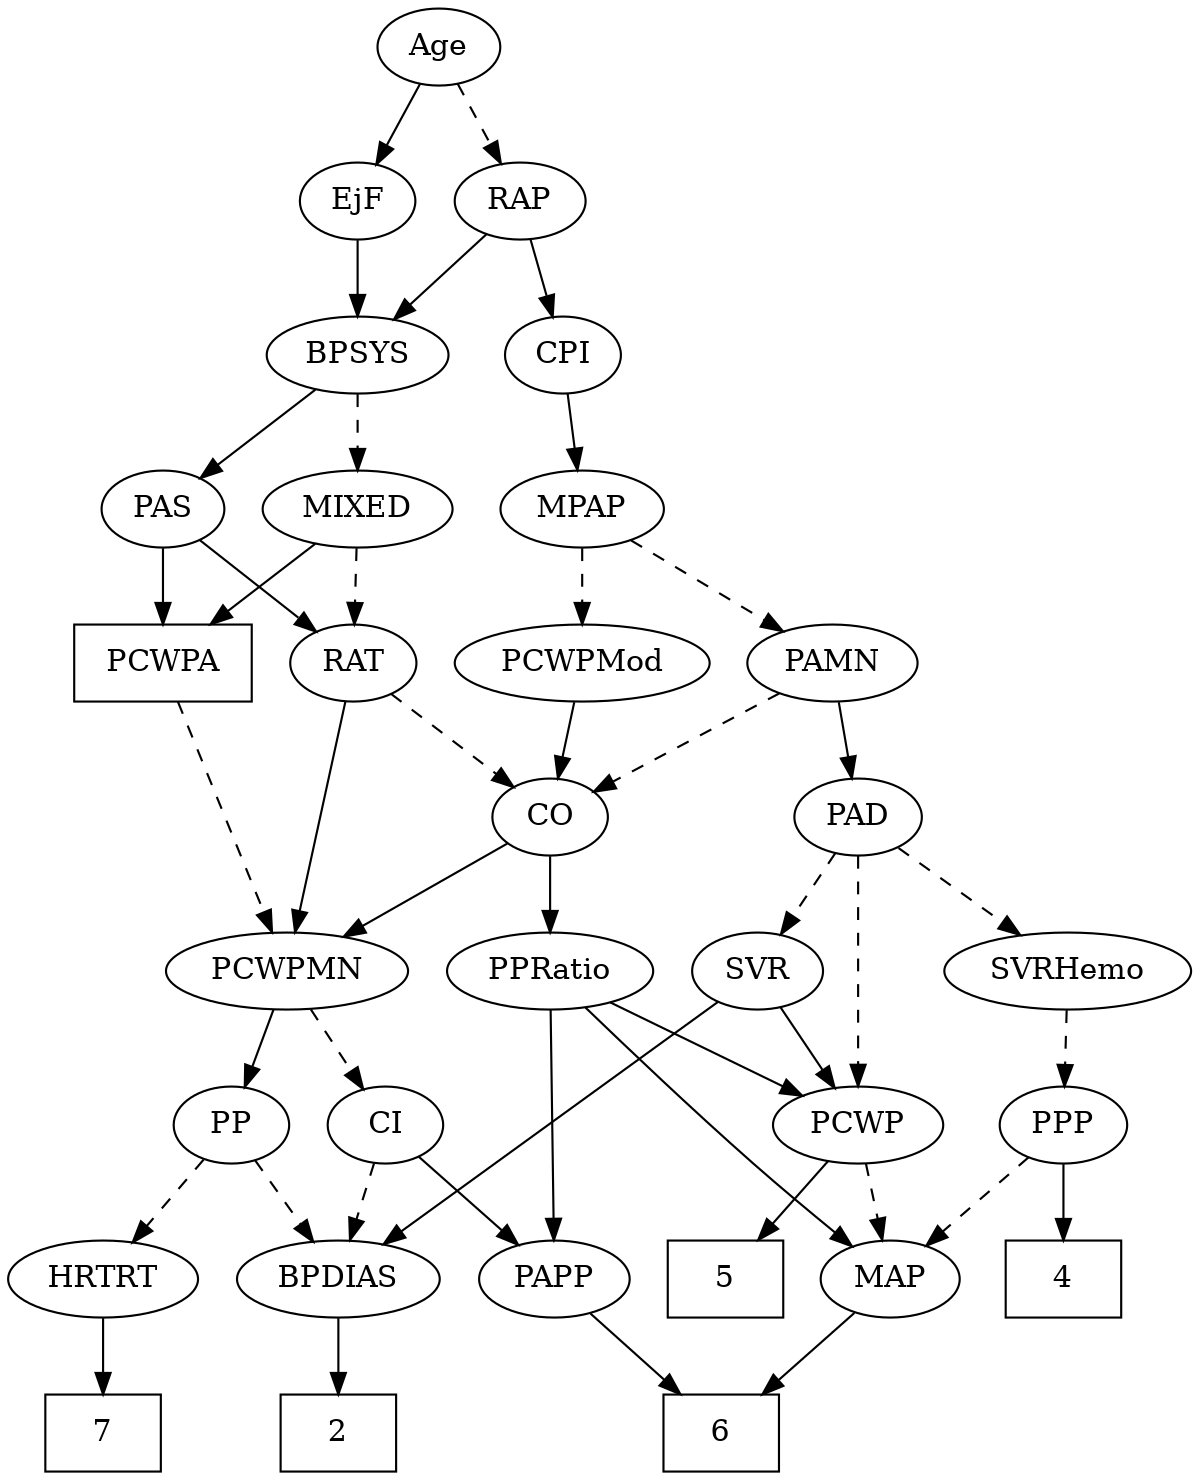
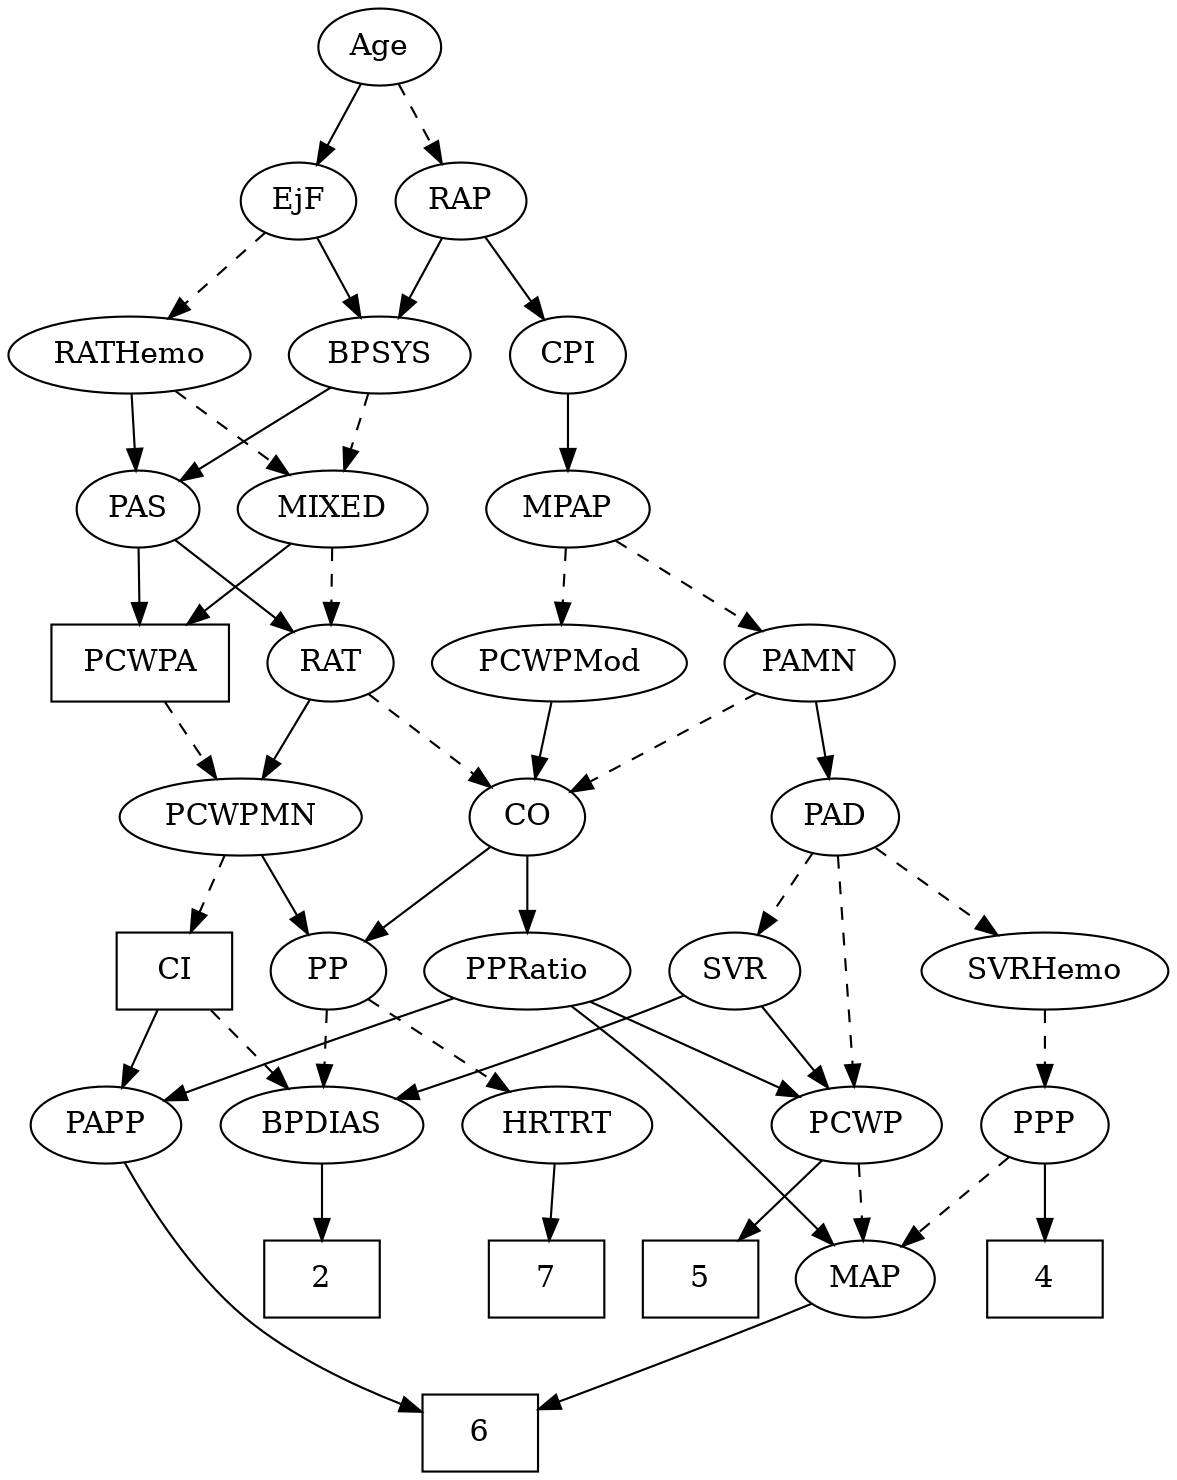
node "RATHemo": added
edge "CO" -> "PCWPMN": now "CO" -> "PP"
node "CI": shape ellipse -> box
